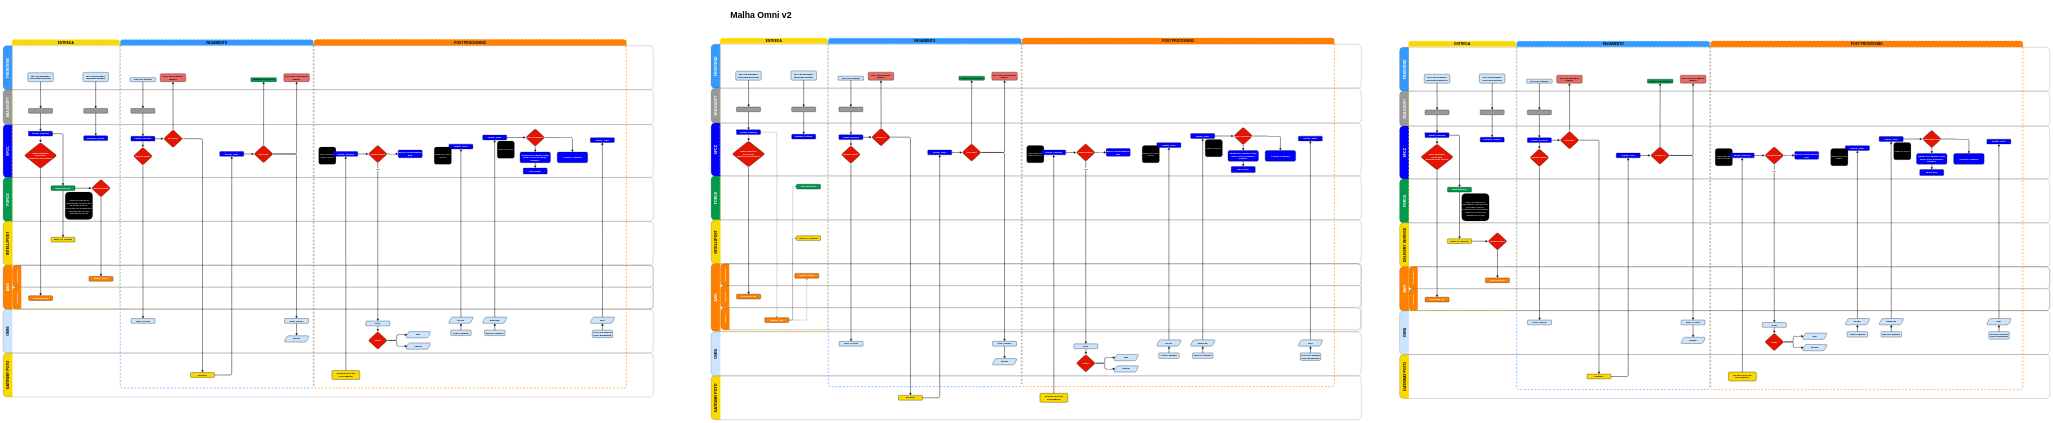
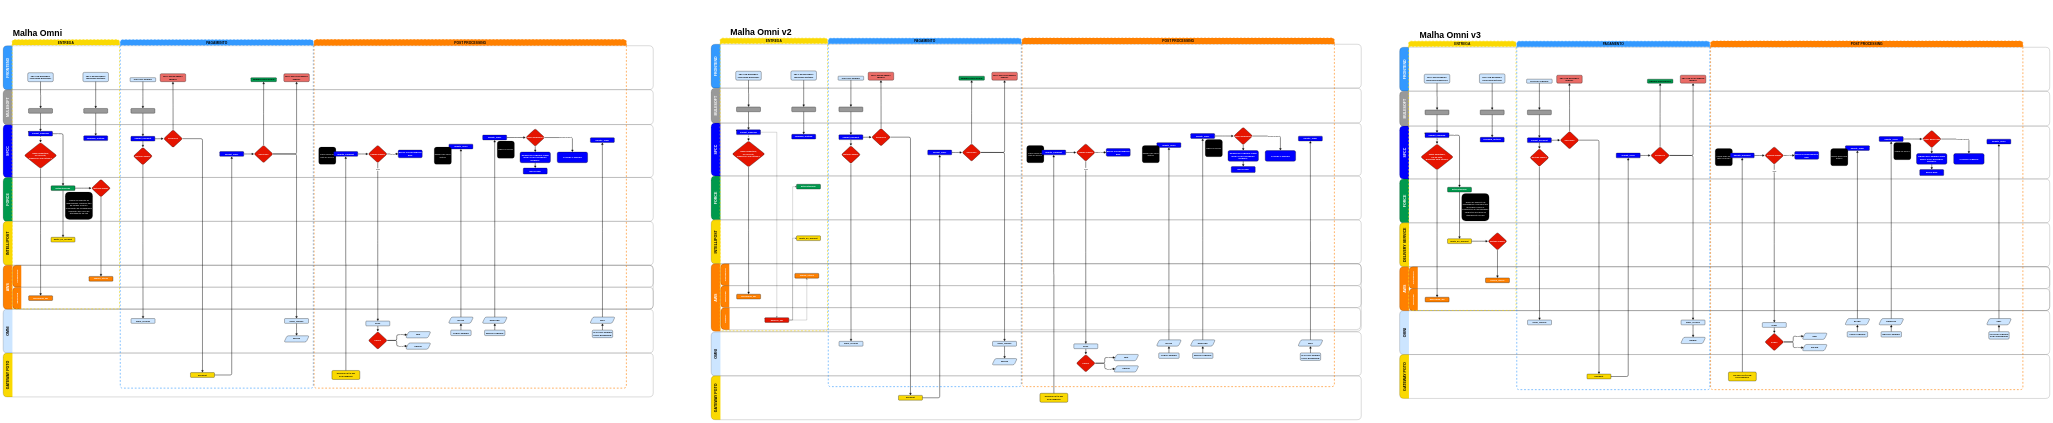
node "Malha Omni v2": moved (761, 15) -> (761, 32)
node "Malha Omni": added
node "Malha Omni v3": added
node "delivery_api": fillcolor #ff8000 -> #e51400
